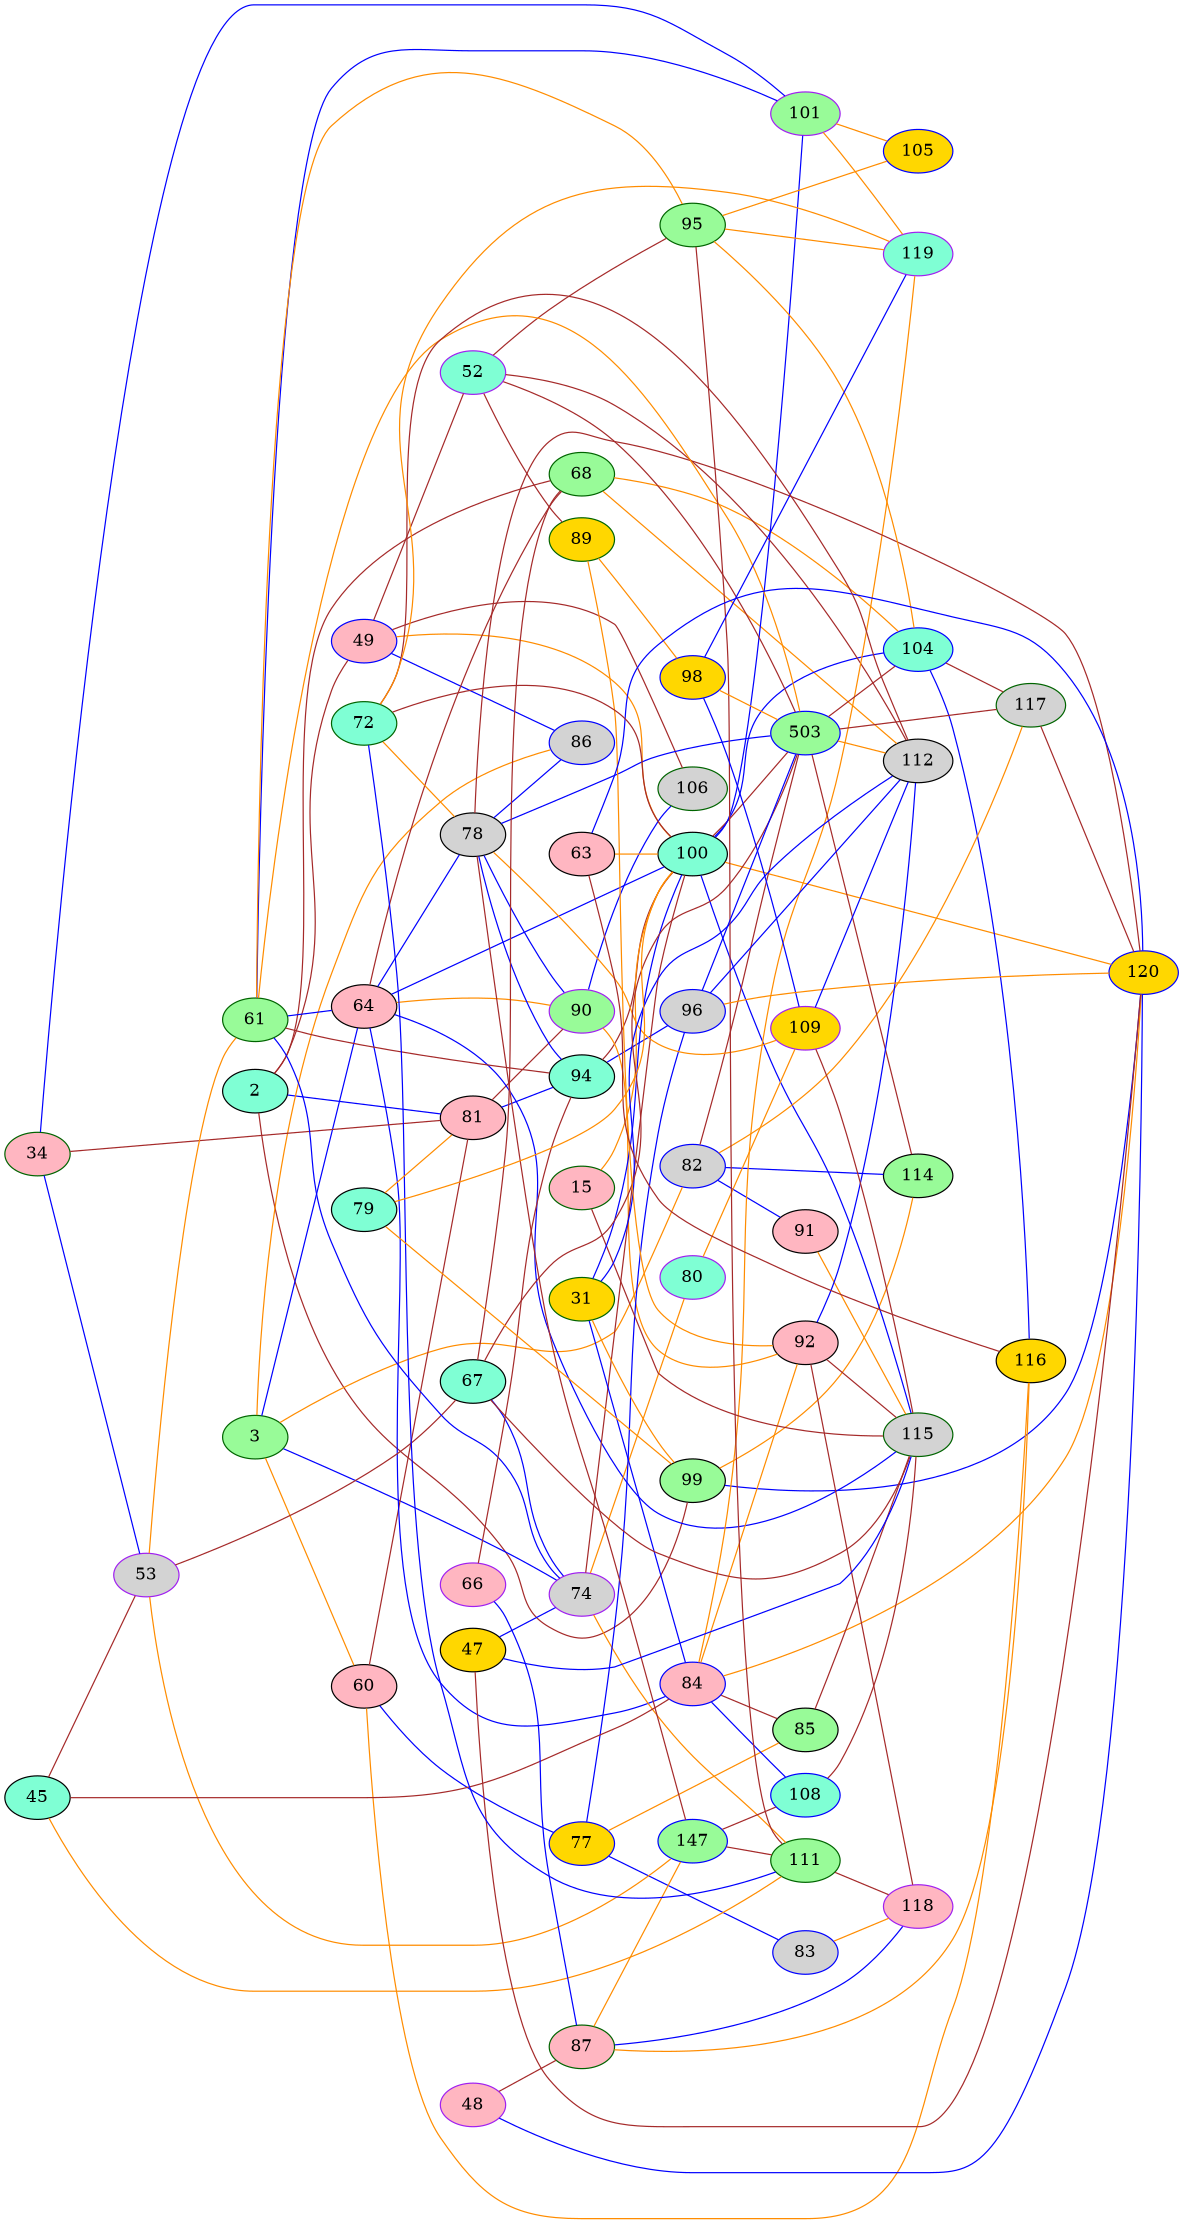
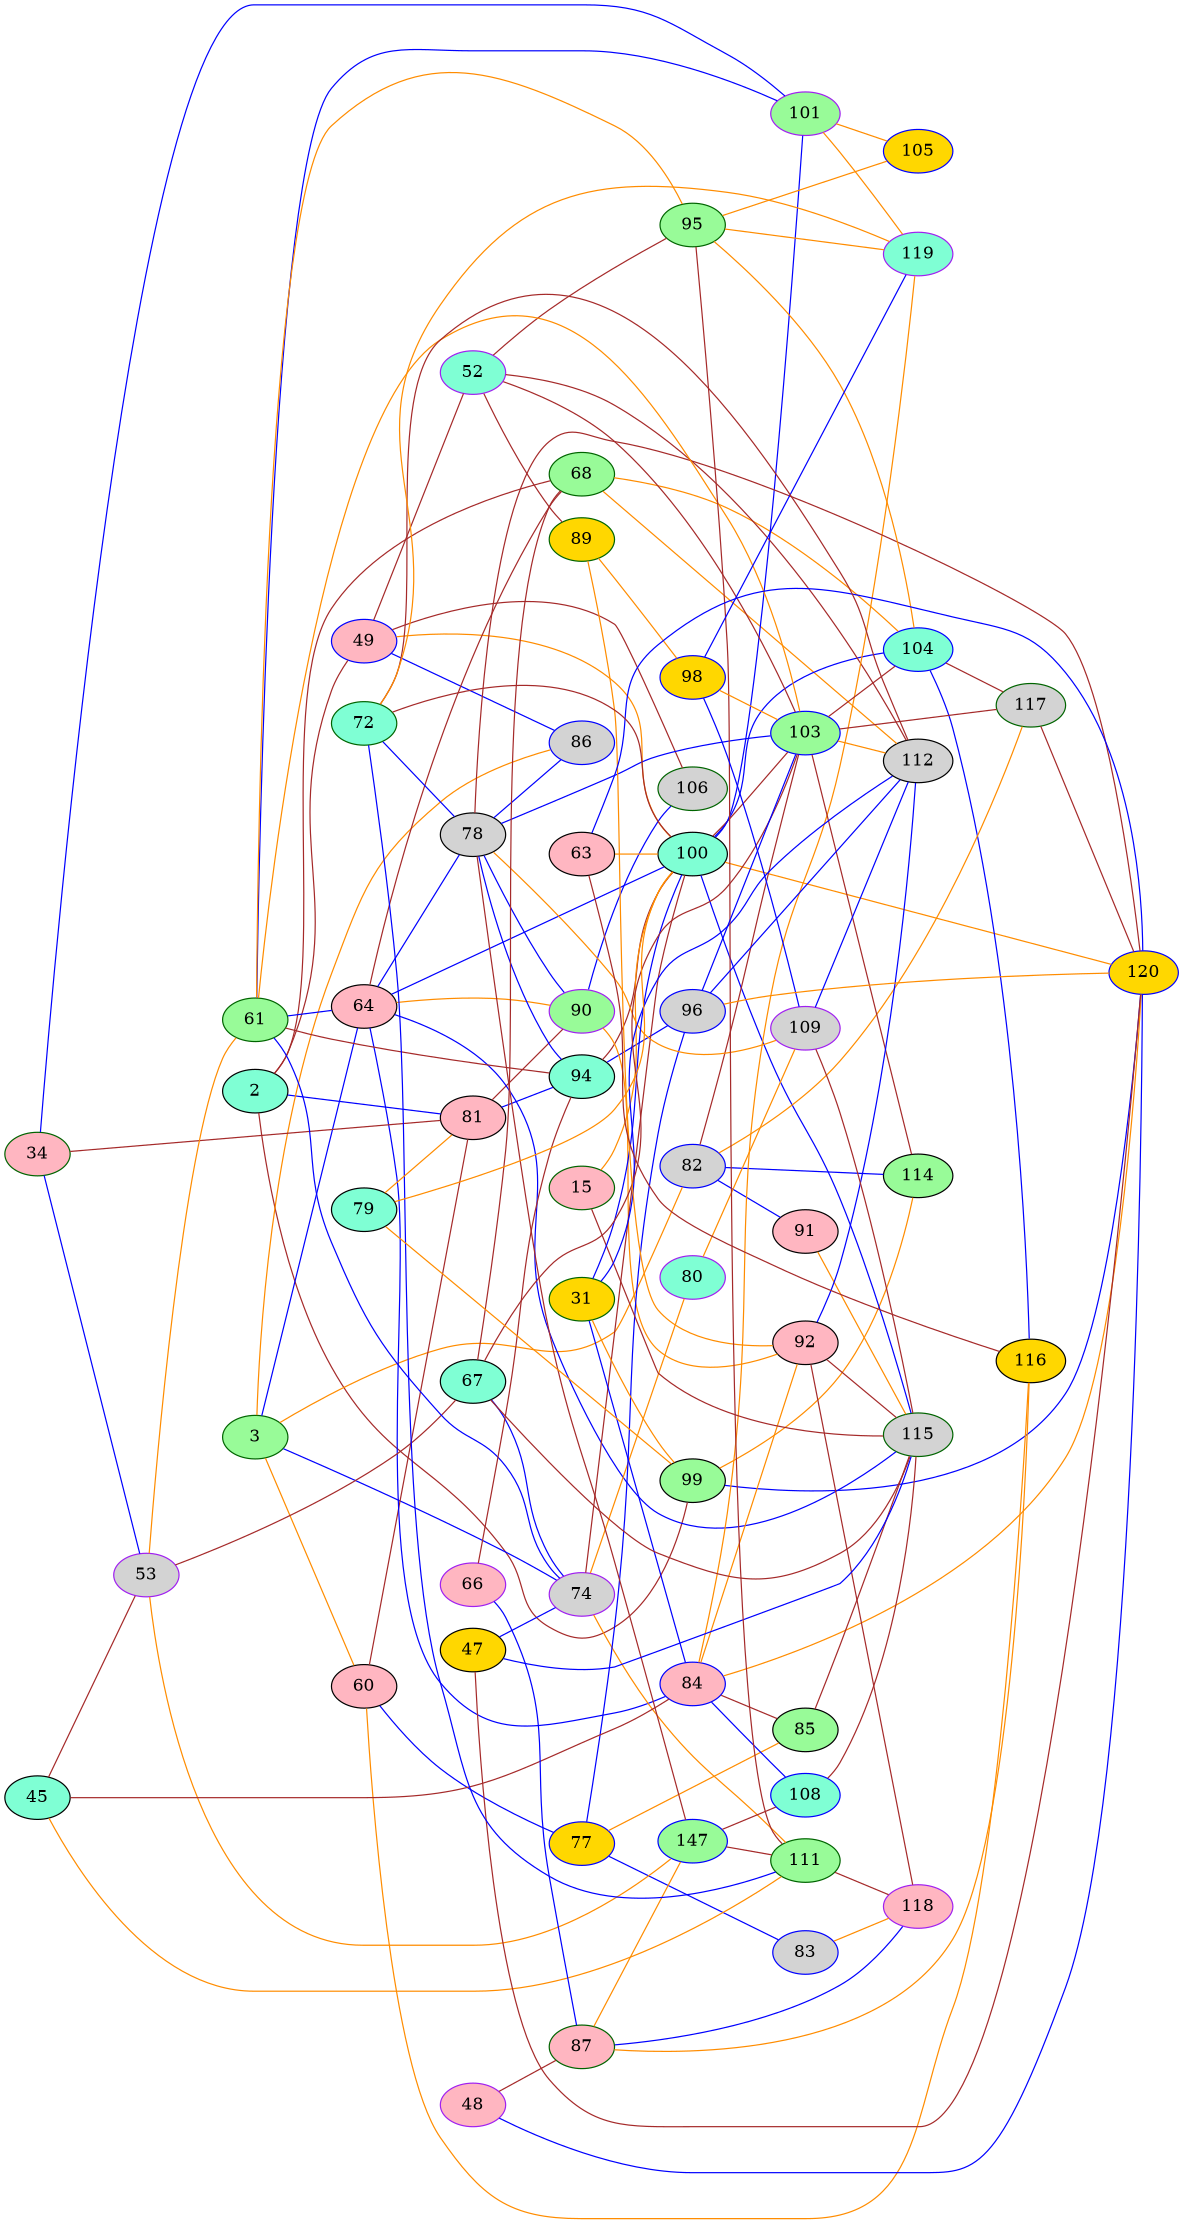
node "503": label "503" -> "103"
edge "72" -- "78": color darkorange -> blue
node "109": fillcolor gold -> lightgrey
